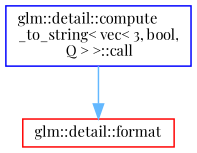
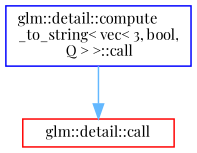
node "glm::detail::format": label "glm::detail::format" -> "glm::detail::call"
